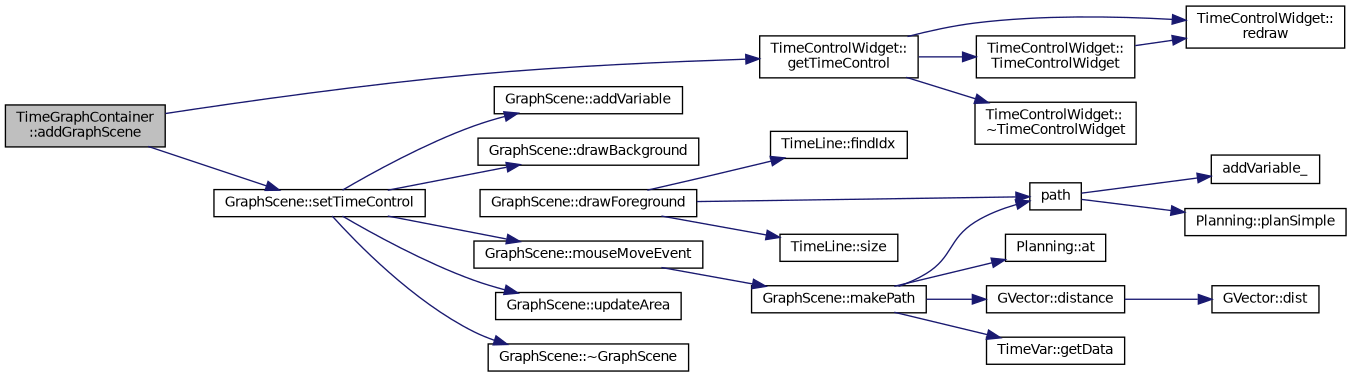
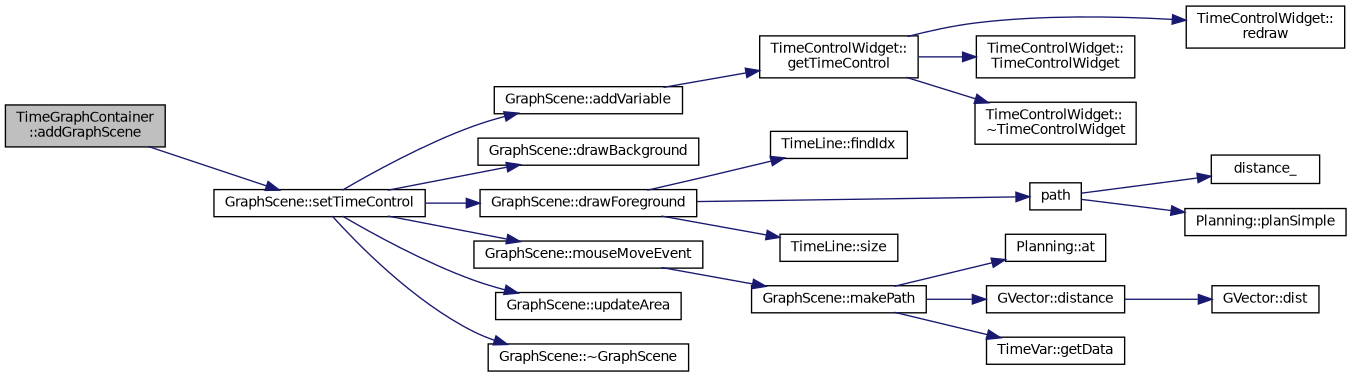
edge "TimeControlWidget:: TimeControlWidget" -> "TimeControlWidget:: redraw": removed
edge "TimeGraphContainer ::addGraphScene" -> "TimeControlWidget:: getTimeControl": now "GraphScene::addVariable" -> "TimeControlWidget:: getTimeControl"
node "addVariable_": label "addVariable_" -> "distance_"
edge "GraphScene::setTimeControl" -> "GraphScene::drawForeground": added
edge "GraphScene::makePath" -> "path": removed
